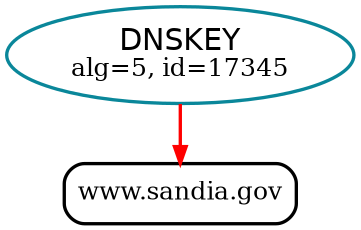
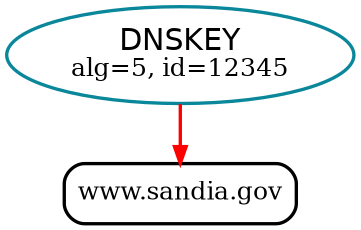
node "DNSKEY": text "alg=5, id=17345" -> "alg=5, id=12345"
